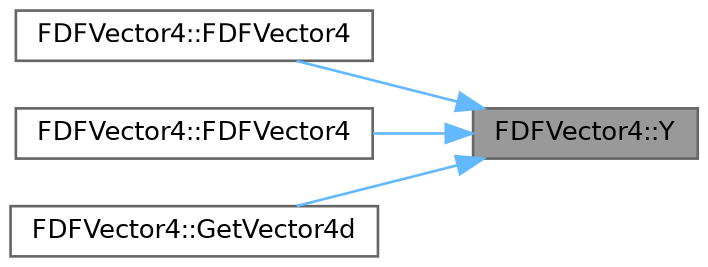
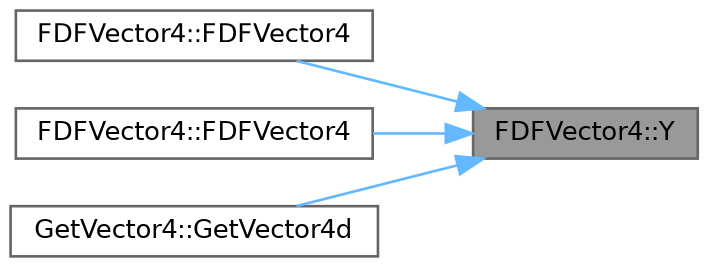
node "FDFVector4::GetVector4d": label "FDFVector4::GetVector4d" -> "GetVector4::GetVector4d"
